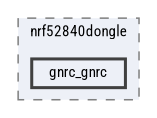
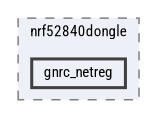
node "gnrc_gnrc": label "gnrc_gnrc" -> "gnrc_netreg"
